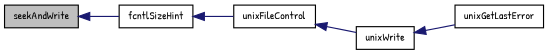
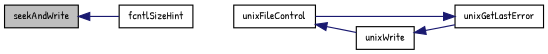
edge "unixFileControl" -> "fcntlSizeHint": now "unixFileControl" -> "unixGetLastError"
